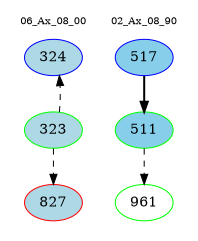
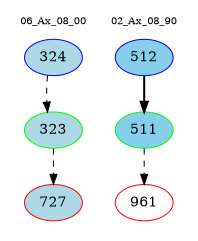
node "517": label "517" -> "512"
edge "323" -> "324": reversed
node "827": label "827" -> "727"
node "961": color green -> red
